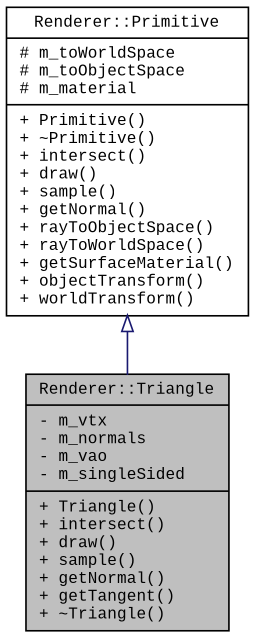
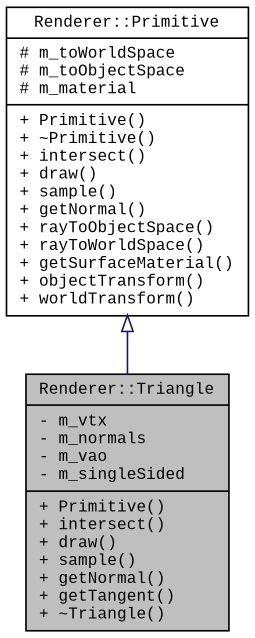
node "Renderer::Triangle": text "+ Triangle()" -> "+ Primitive()"
